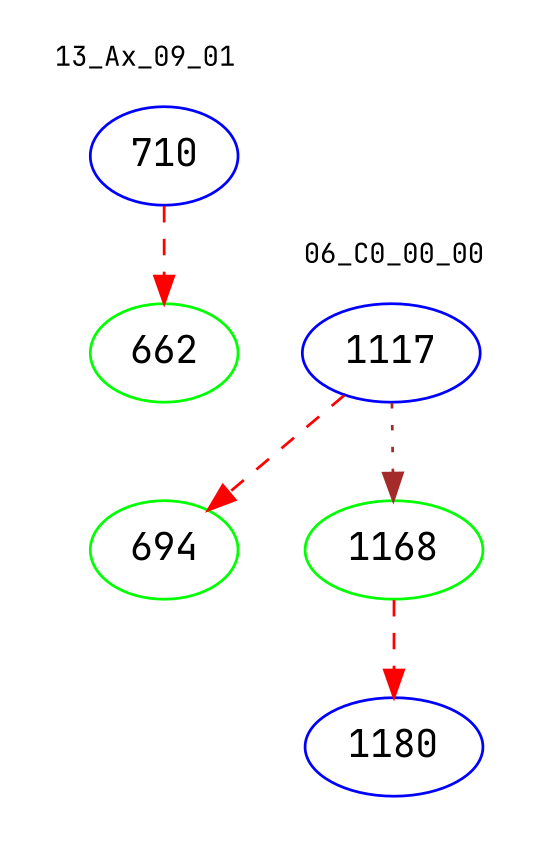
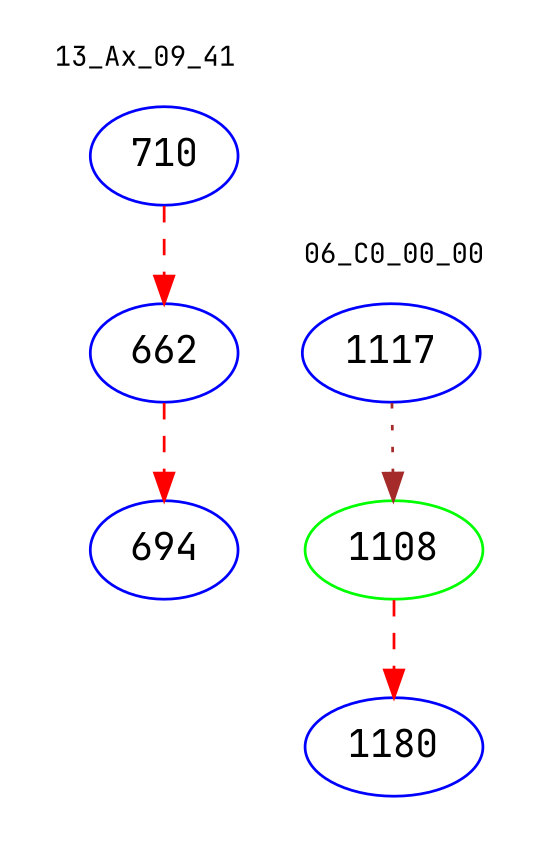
cluster "13_Ax_09_01": label "13_Ax_09_01" -> "13_Ax_09_41"
node "662": color green -> blue
edge "1117" -> "694": now "662" -> "694"
node "694": color green -> blue
node "1168": label "1168" -> "1108"
